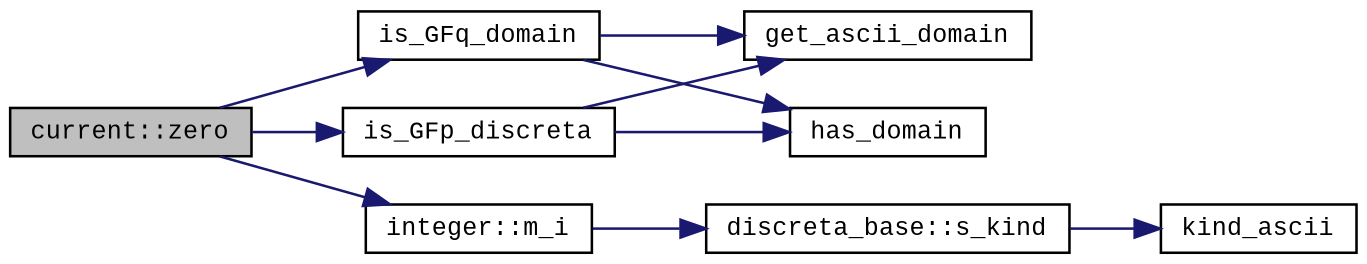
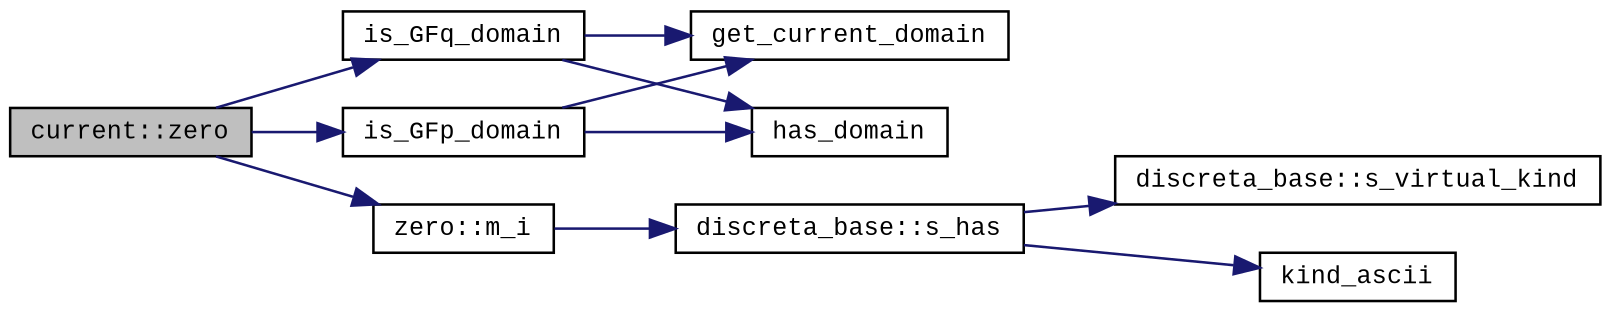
node "get_ascii_domain": label "get_ascii_domain" -> "get_current_domain"
node "is_GFp_discreta": label "is_GFp_discreta" -> "is_GFp_domain"
node "discreta_base::s_virtual_kind": added
node "integer::m_i": label "integer::m_i" -> "zero::m_i"
node "discreta_base::s_kind": label "discreta_base::s_kind" -> "discreta_base::s_has"
